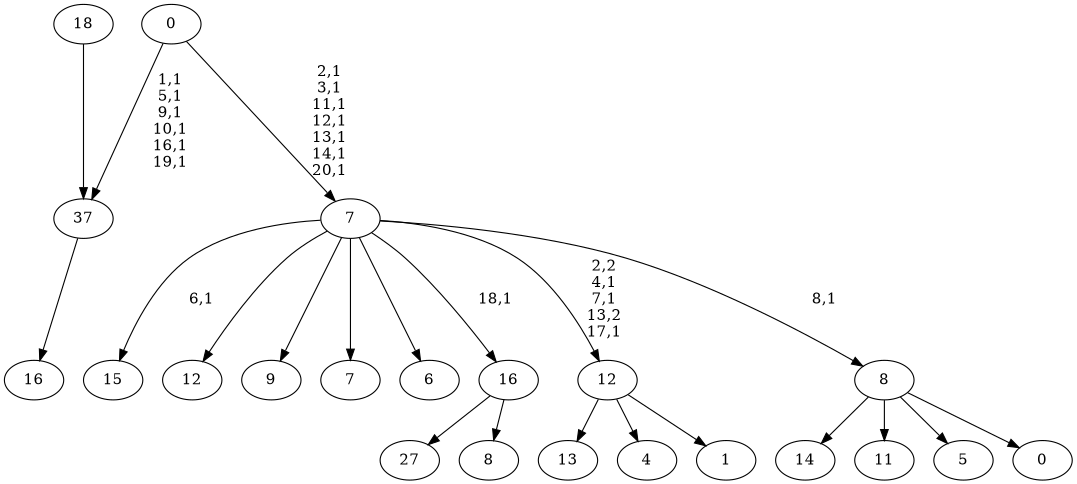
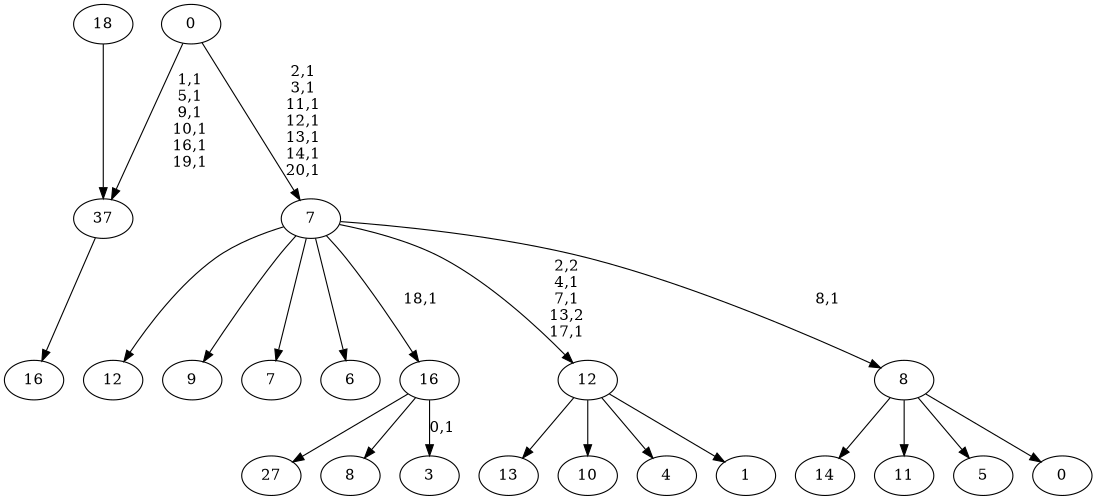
node "15": removed
node "3": added
node "10": added
